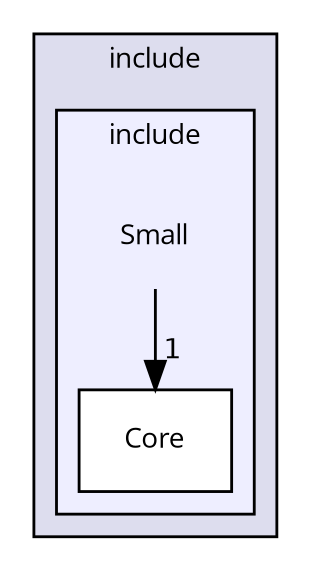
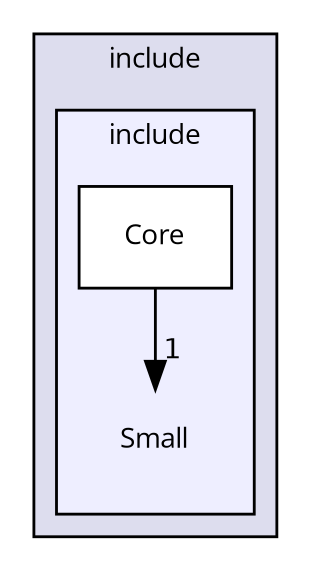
edge "Small" -> "Core": reversed
